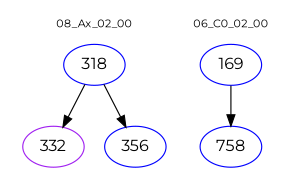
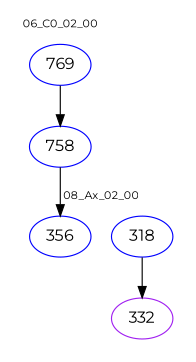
node "169": label "169" -> "769"
edge "318" -> "356": now "758" -> "356"
